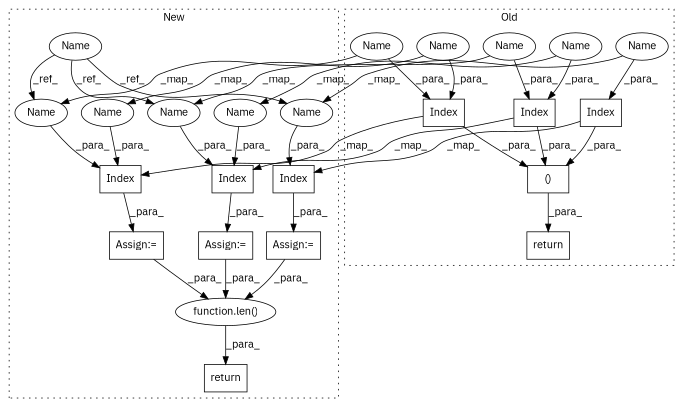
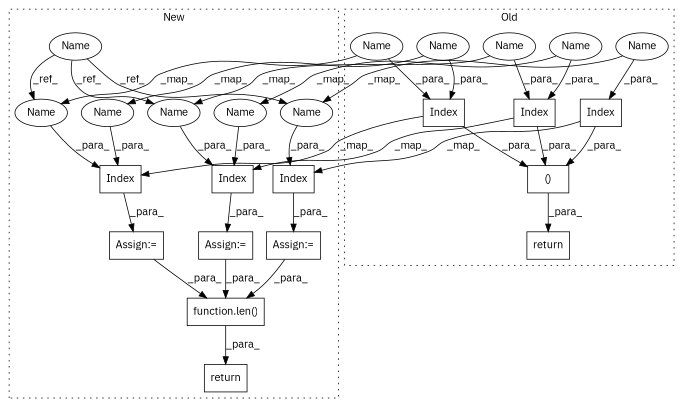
node "function.len()": shape ellipse -> box
